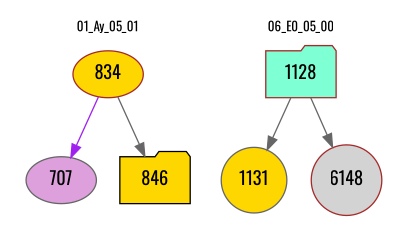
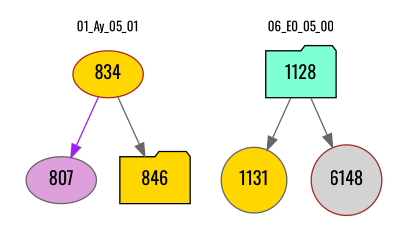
node "1128": color brown -> black
node "707": label "707" -> "807"
